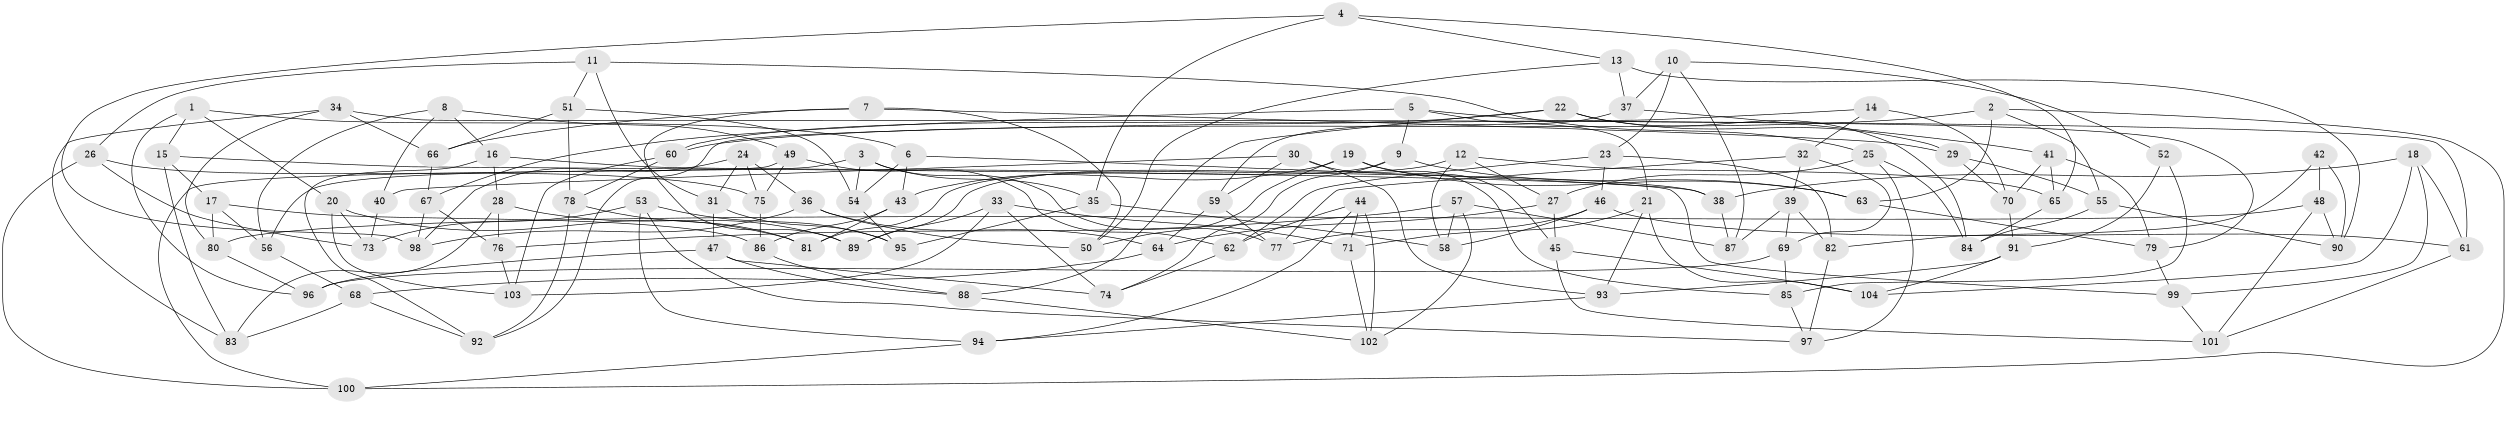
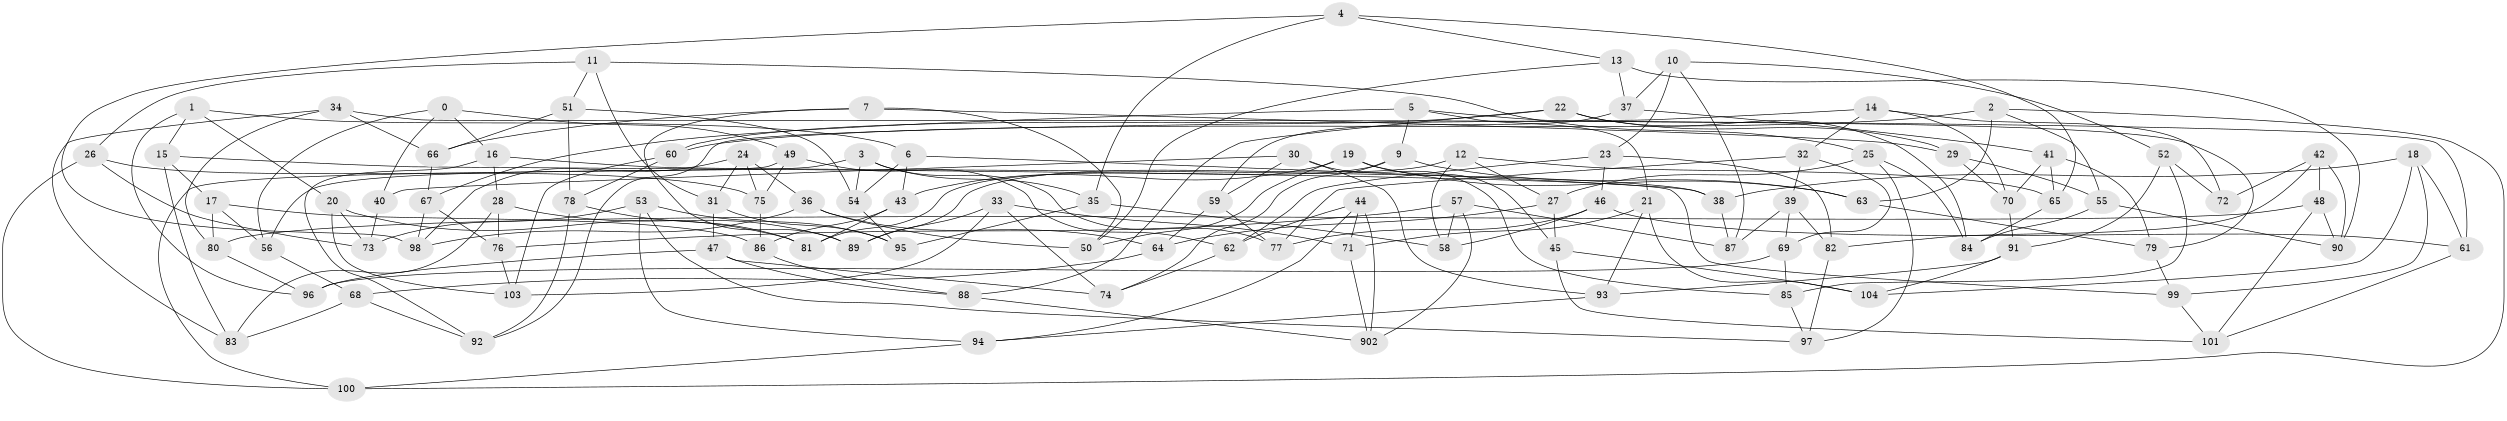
node "8": label "8" -> "0"
node "72": added
node "102": label "102" -> "902"
